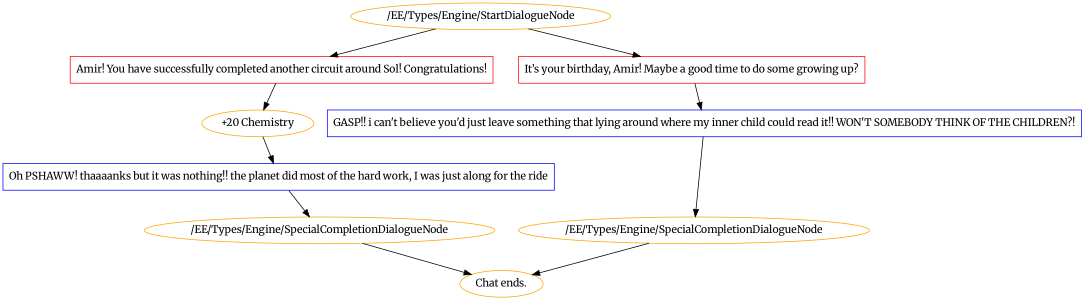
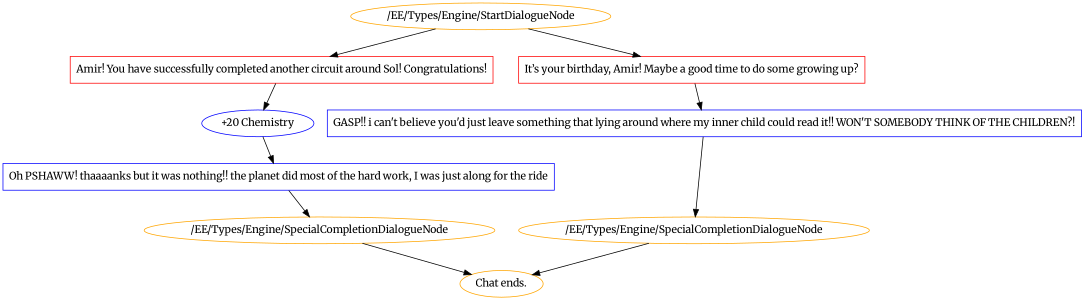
node "+20 Chemistry": color orange -> blue
